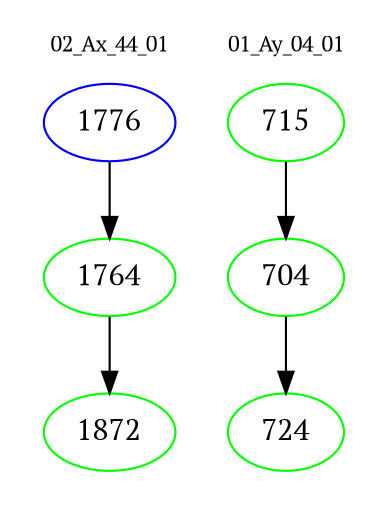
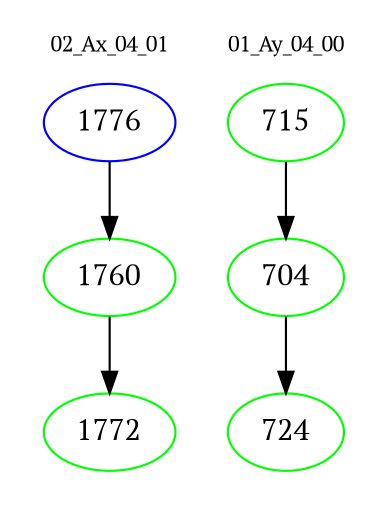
cluster "02_Ax_44_01": label "02_Ax_44_01" -> "02_Ax_04_01"
cluster "01_Ay_04_01": label "01_Ay_04_01" -> "01_Ay_04_00"
node "1764": label "1764" -> "1760"
node "1872": label "1872" -> "1772"
